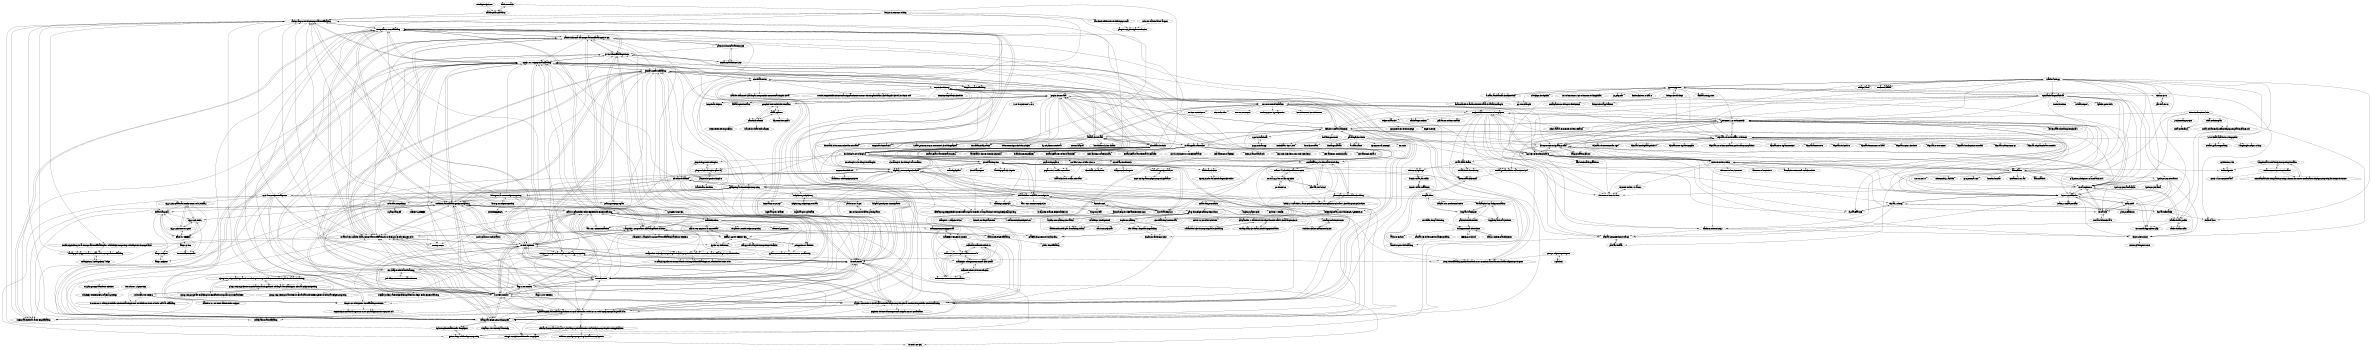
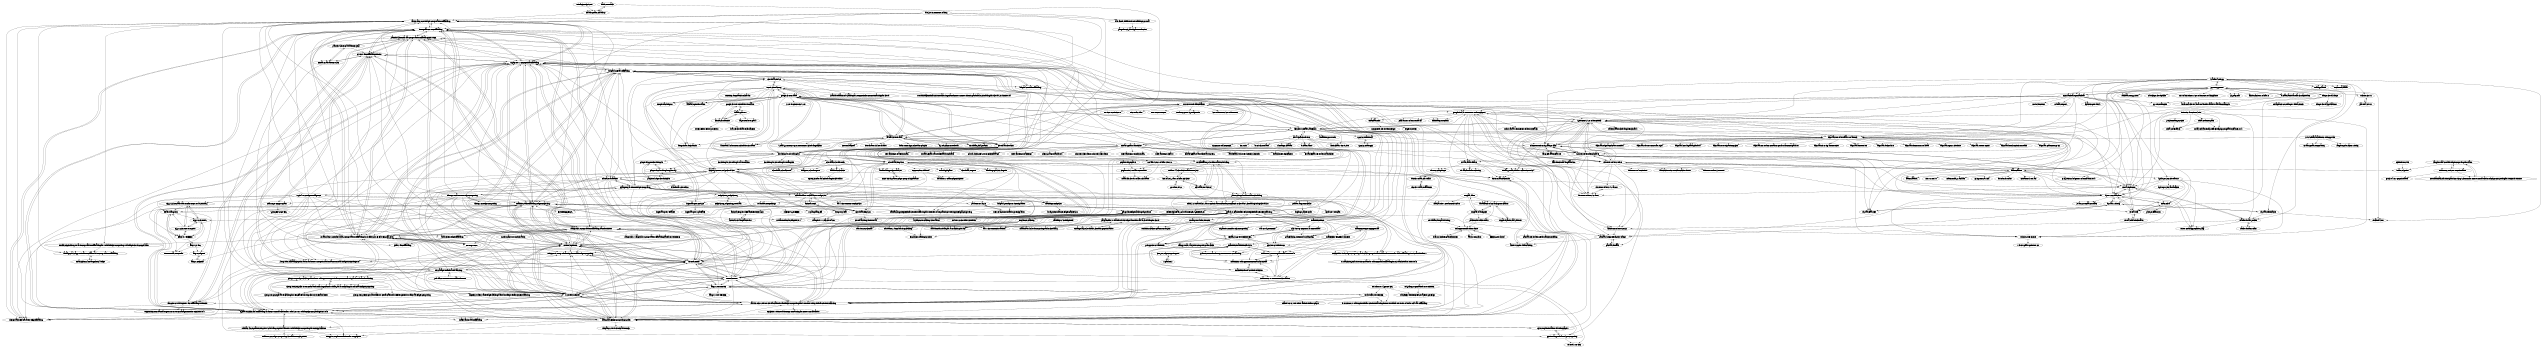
node "zxlzr/Forecast-Public-Transport": removed
node "edgerun/faas-sim": label "edgerun/faas-sim" -> "eniac/faas-sim"
node "hydro-project/anna": removed
